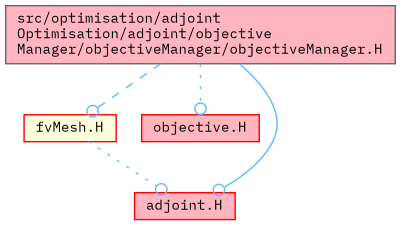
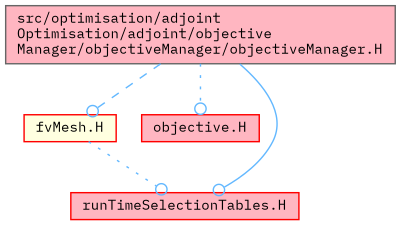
node "adjoint.H": label "adjoint.H" -> "runTimeSelectionTables.H"
